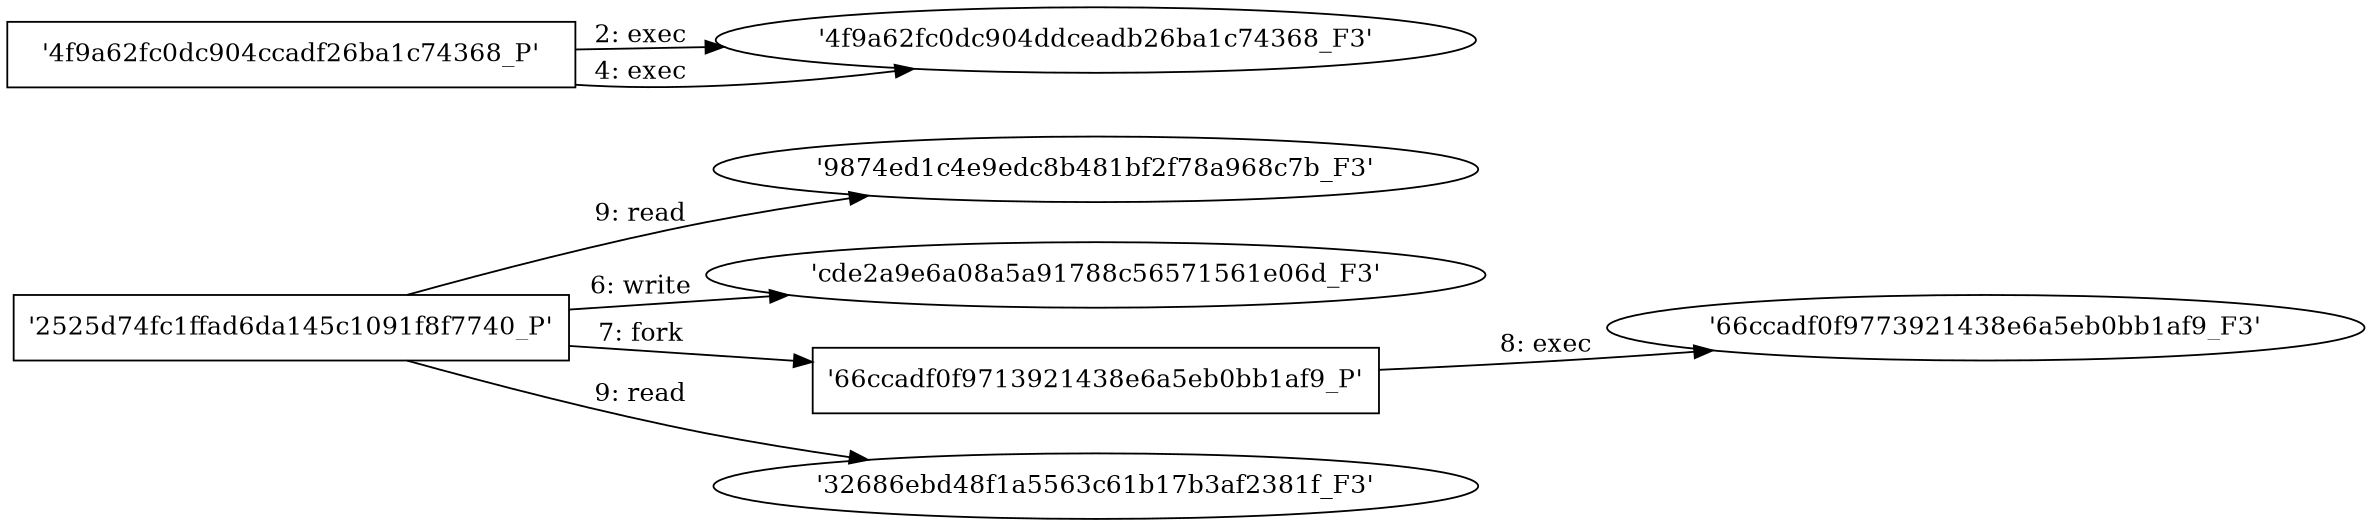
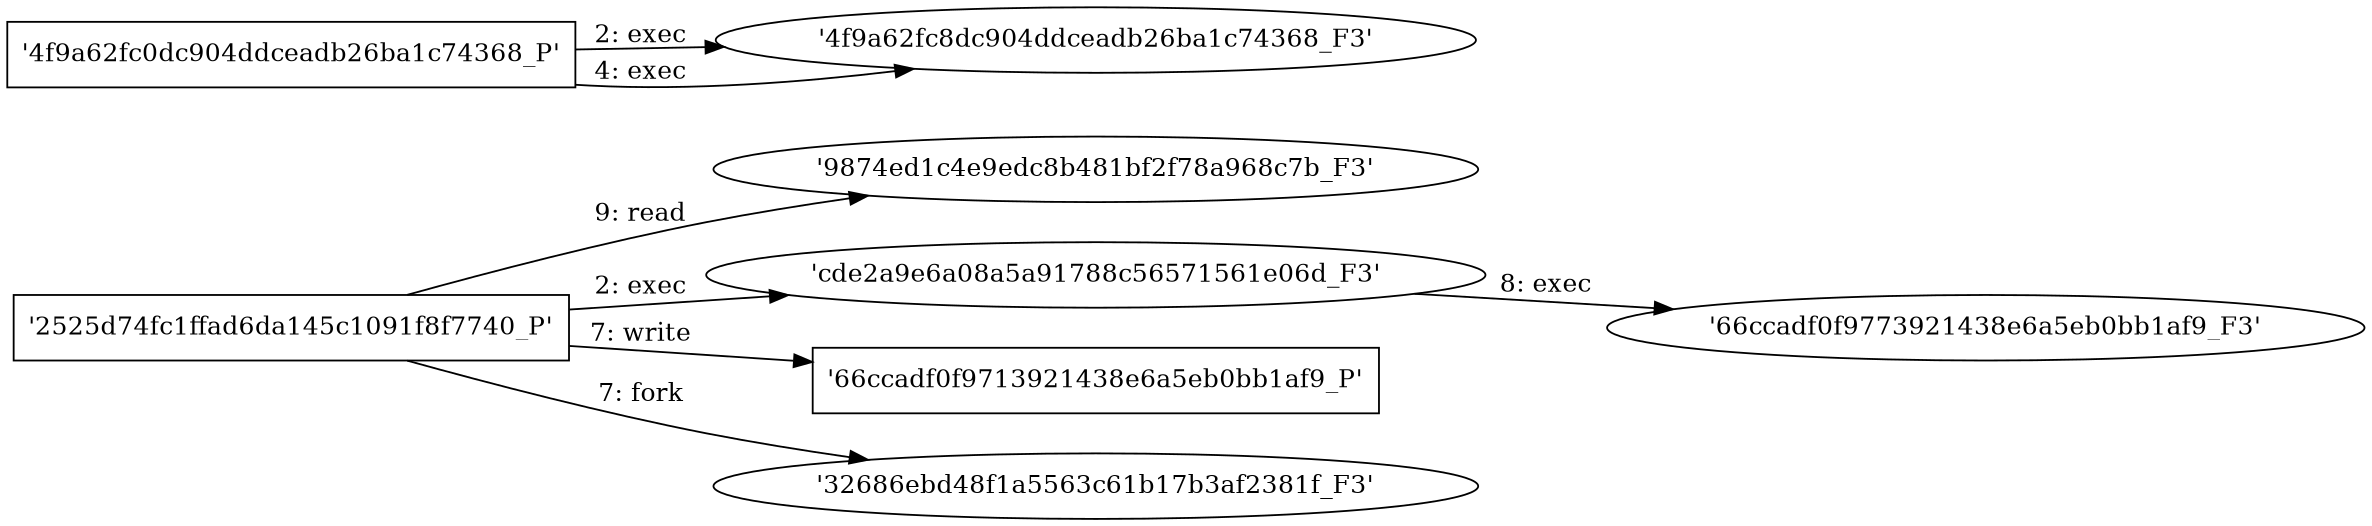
node "'4f9a62fc0dc904ddceadb26ba1c74368_F3'": label "'4f9a62fc0dc904ddceadb26ba1c74368_F3'" -> "'4f9a62fc8dc904ddceadb26ba1c74368_F3'"
node "'4f9a62fc0dc904ccadf26ba1c74368_P'": label "'4f9a62fc0dc904ccadf26ba1c74368_P'" -> "'4f9a62fc0dc904ddceadb26ba1c74368_P'"
edge "'2525d74fc1ffad6da145c1091f8f7740_P'" -> "'cde2a9e6a08a5a91788c56571561e06d_F3'": label "6: write" -> "2: exec"
edge "'2525d74fc1ffad6da145c1091f8f7740_P'" -> "'66ccadf0f9713921438e6a5eb0bb1af9_P'": label "7: fork" -> "7: write"
edge "'66ccadf0f9713921438e6a5eb0bb1af9_P'" -> "'66ccadf0f9773921438e6a5eb0bb1af9_F3'": now "'cde2a9e6a08a5a91788c56571561e06d_F3'" -> "'66ccadf0f9773921438e6a5eb0bb1af9_F3'"
edge "'2525d74fc1ffad6da145c1091f8f7740_P'" -> "'32686ebd48f1a5563c61b17b3af2381f_F3'": label "9: read" -> "7: fork"
